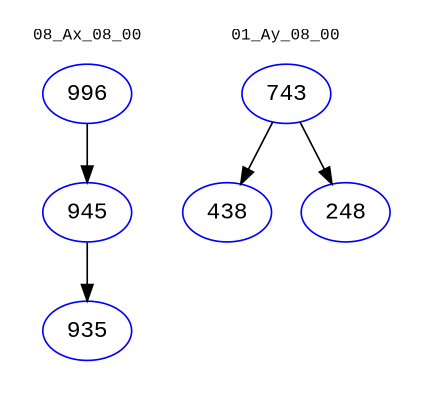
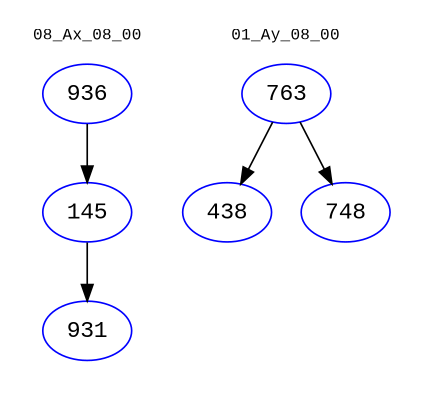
node "996": label "996" -> "936"
node "743": label "743" -> "763"
node "945": label "945" -> "145"
node "248": label "248" -> "748"
node "935": label "935" -> "931"
